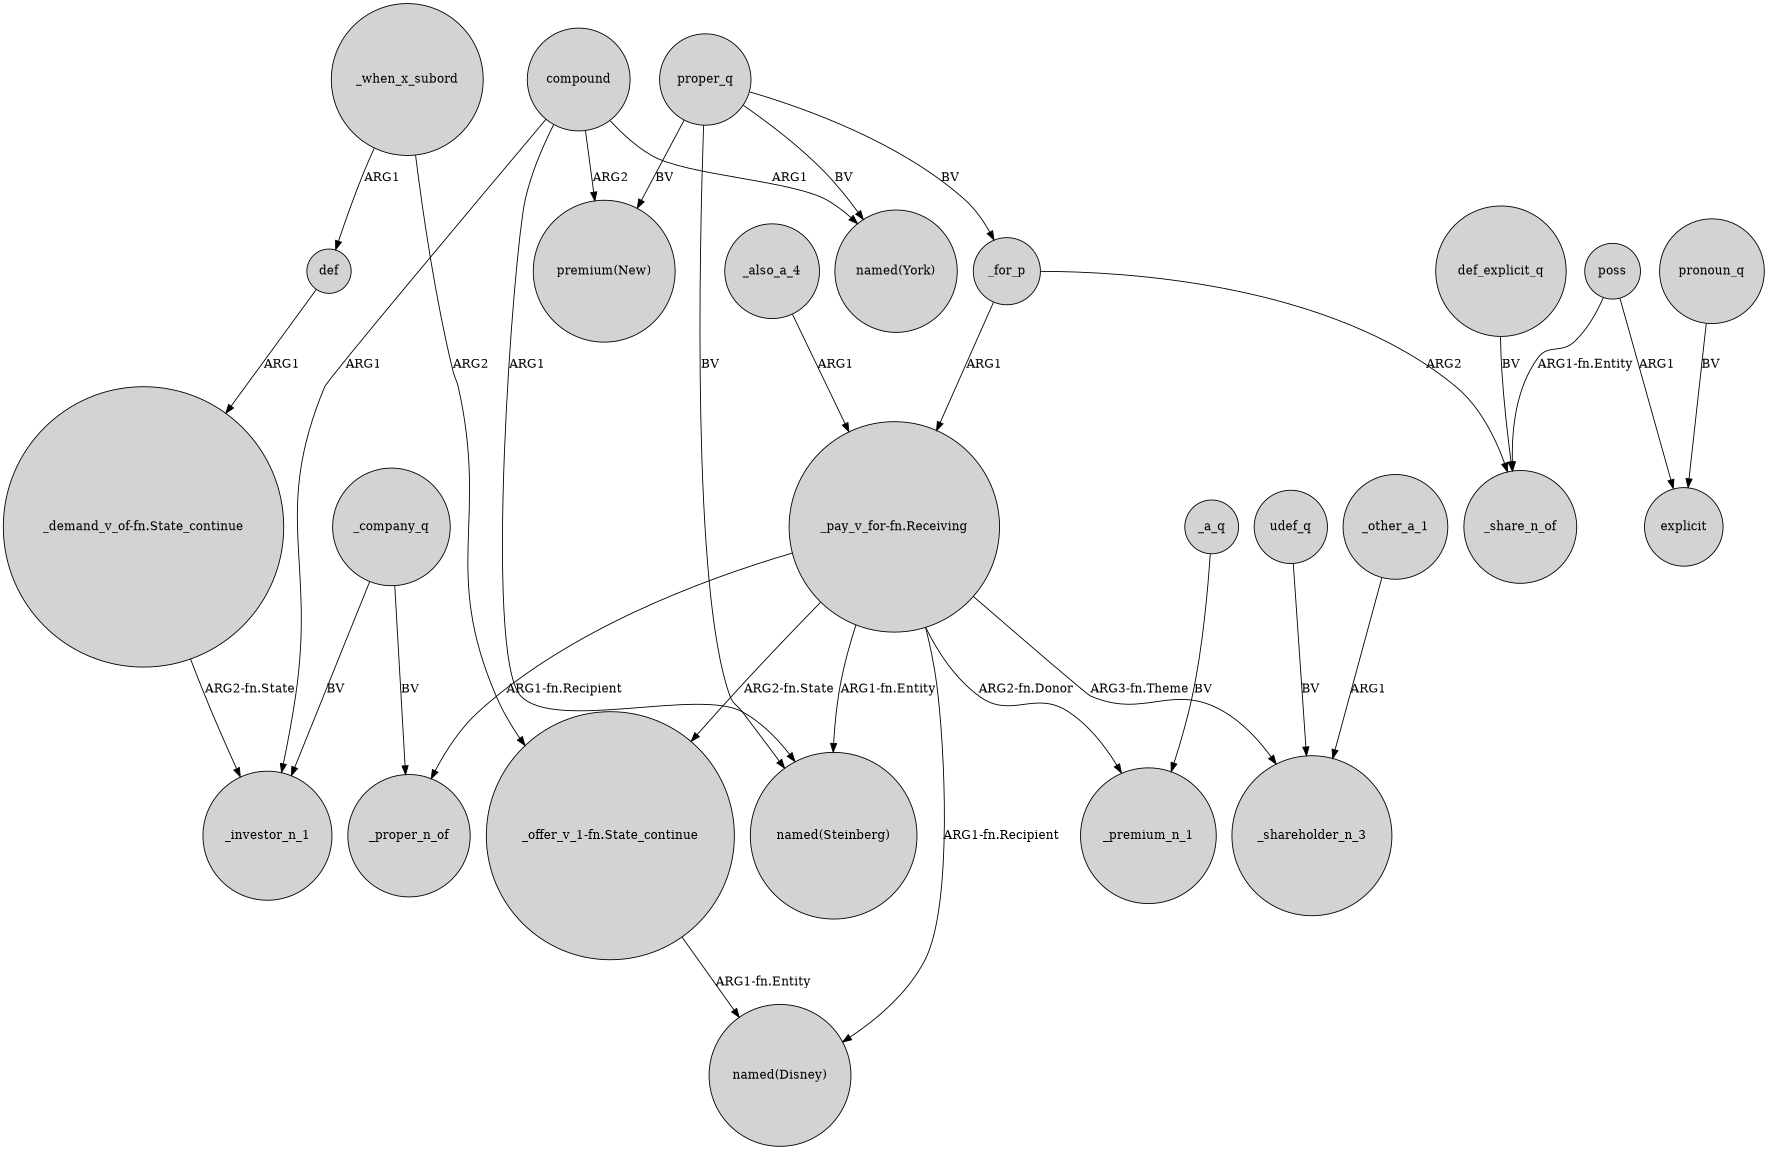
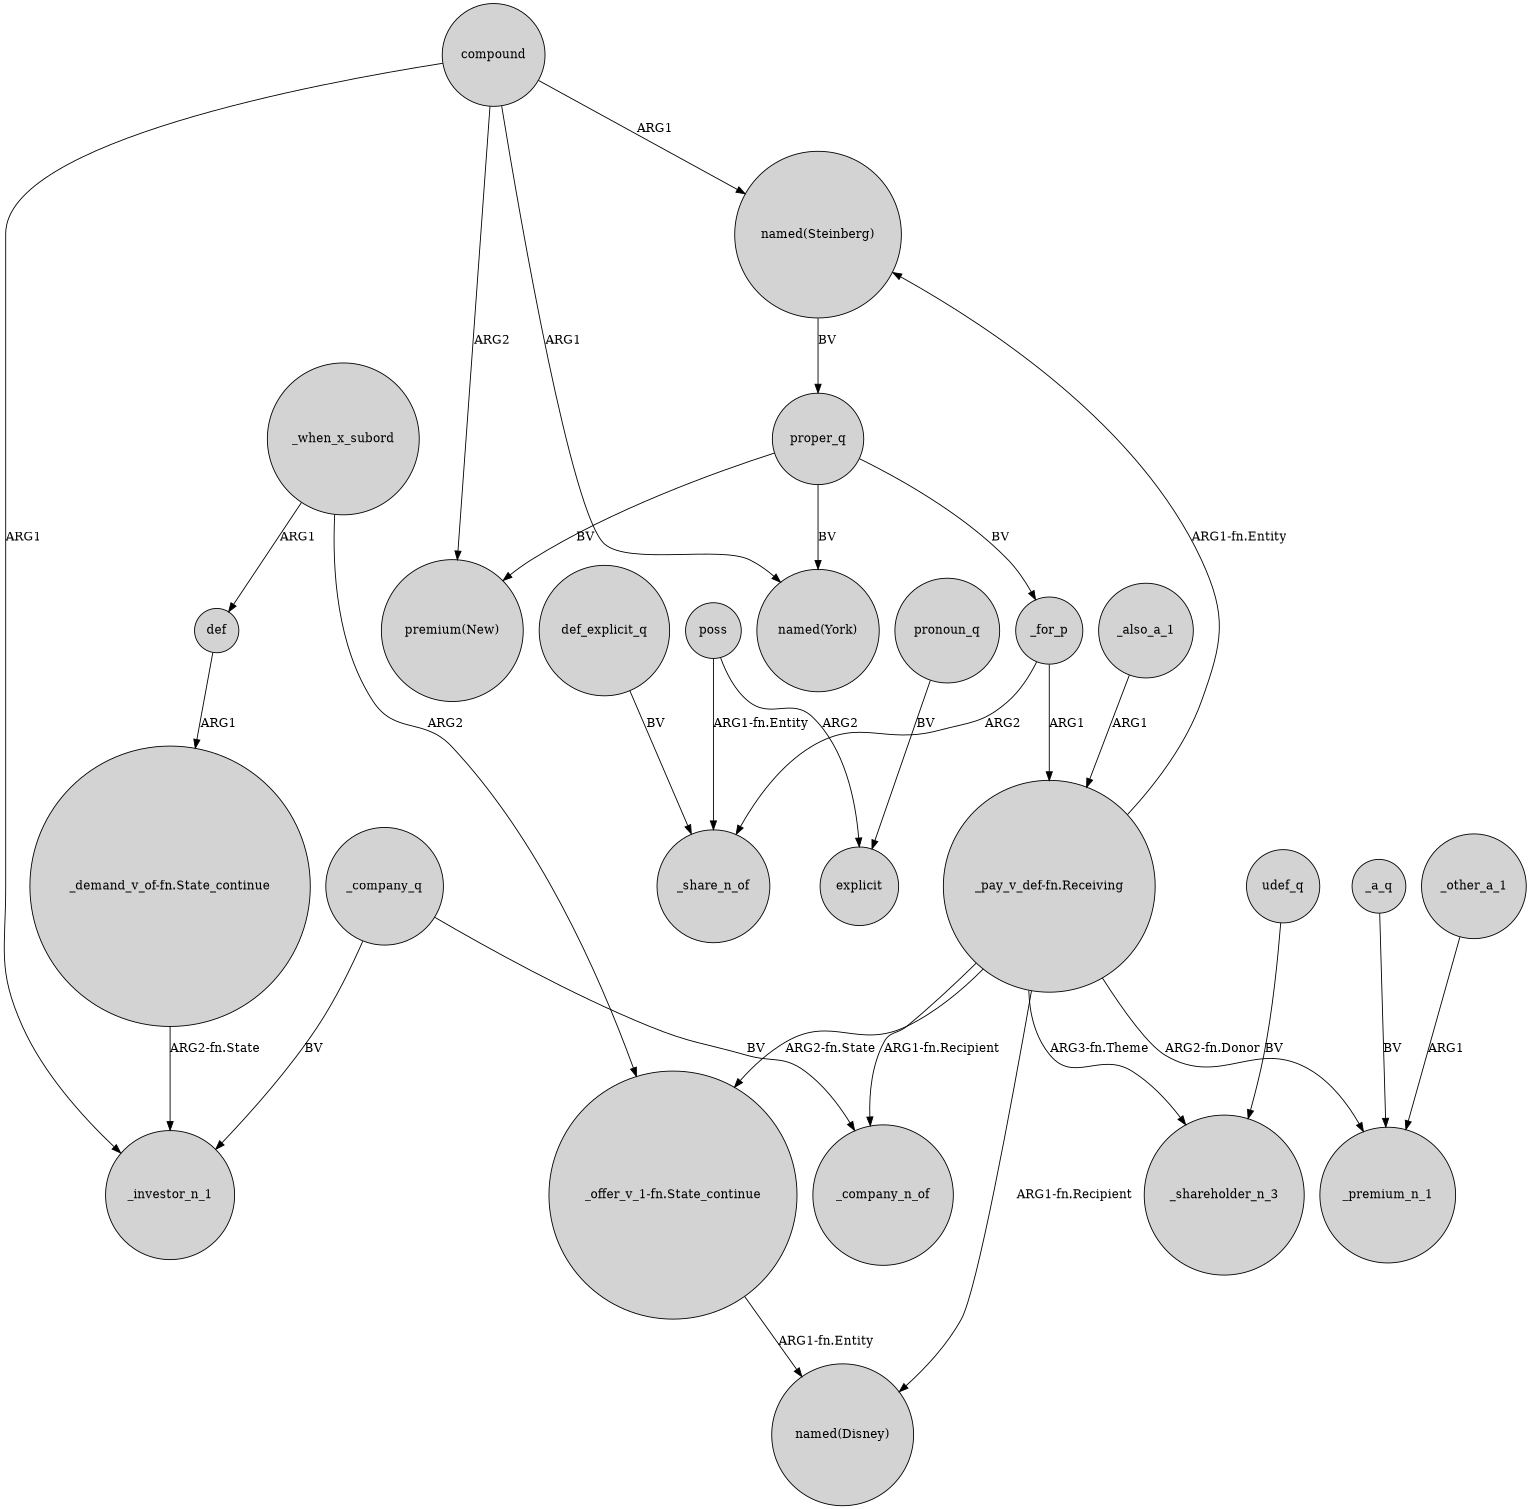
node "_also_a_4": label "_also_a_4" -> "_also_a_1"
edge "poss" -> "explicit": label "ARG1" -> "ARG2"
edge "proper_q" -> "named(Steinberg)": reversed
node "_pay_v_for-fn.Receiving": label "_pay_v_for-fn.Receiving" -> "_pay_v_def-fn.Receiving"
edge "_other_a_1" -> "_shareholder_n_3": now "_other_a_1" -> "_premium_n_1"
node "_proper_n_of": label "_proper_n_of" -> "_company_n_of"
